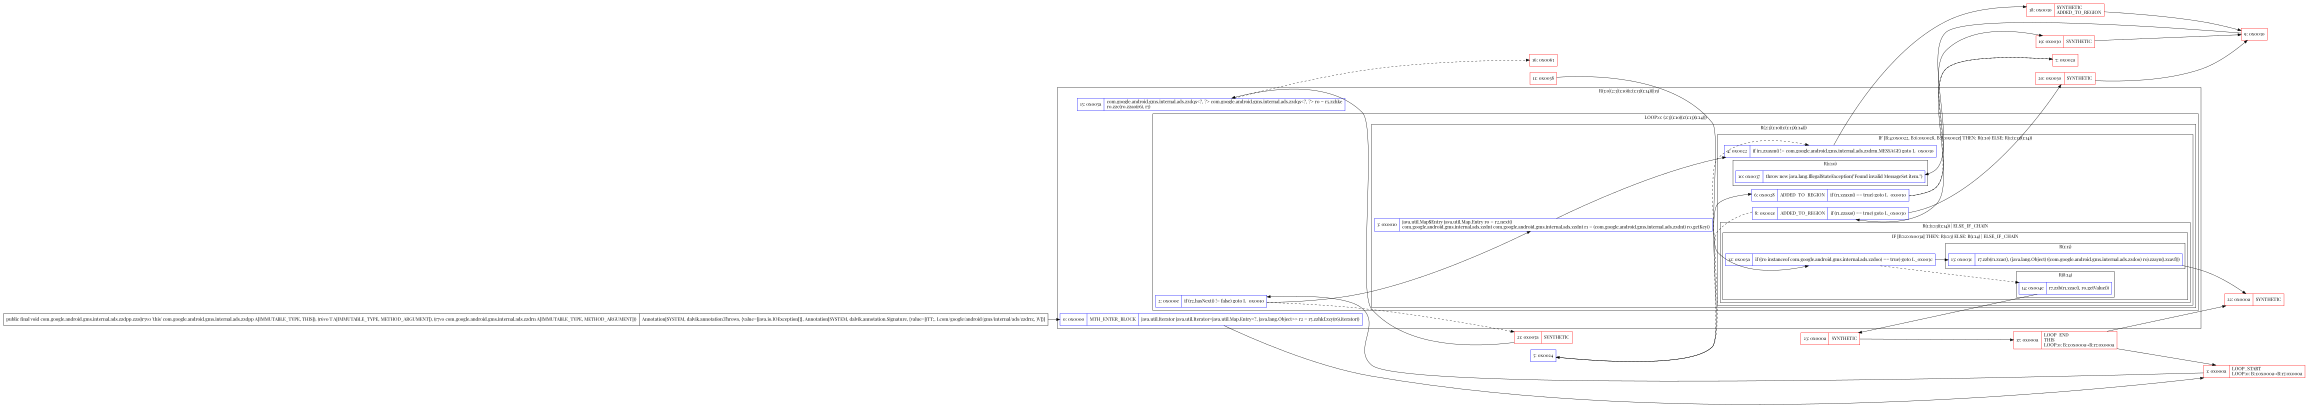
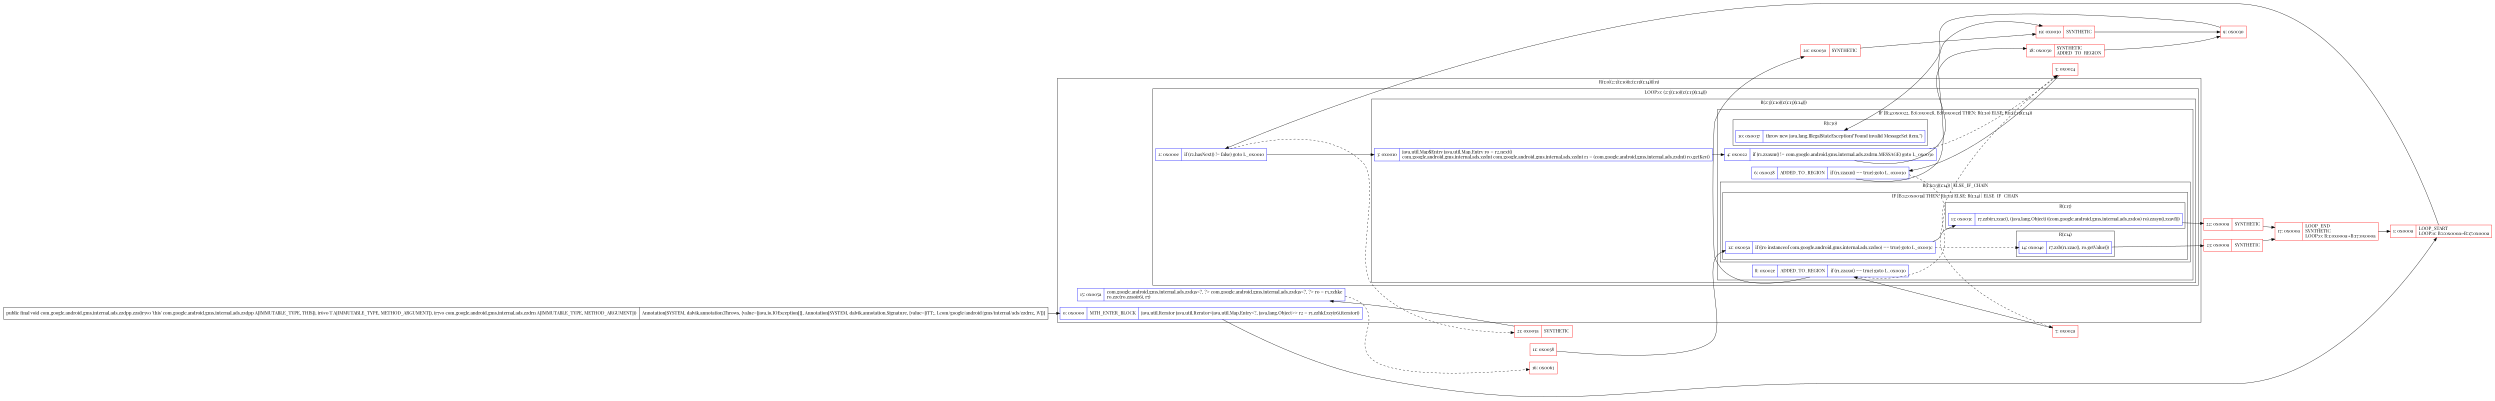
edge "20: 0x0030" -> "9: 0x0030": now "20: 0x0030" -> "19: 0x0030"
cluster "R(1:10)": label "R(1:10)" -> "R(1:30)"
cluster "R(8:14)": label "R(8:14)" -> "R(1:14)"
edge "5: 0x0024" -> "4: 0x0022": reversed
edge "17: 0x000a" -> "22: 0x000a": reversed
node "17: 0x000a": text "THIS" -> "SYNTHETIC"
node "5: 0x0024": color blue -> red
